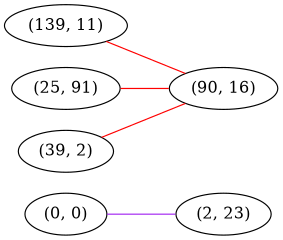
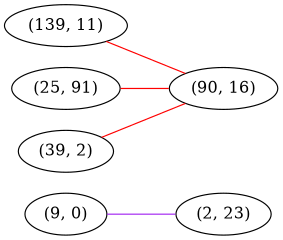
node "(0, 0)": label "(0, 0)" -> "(9, 0)"
